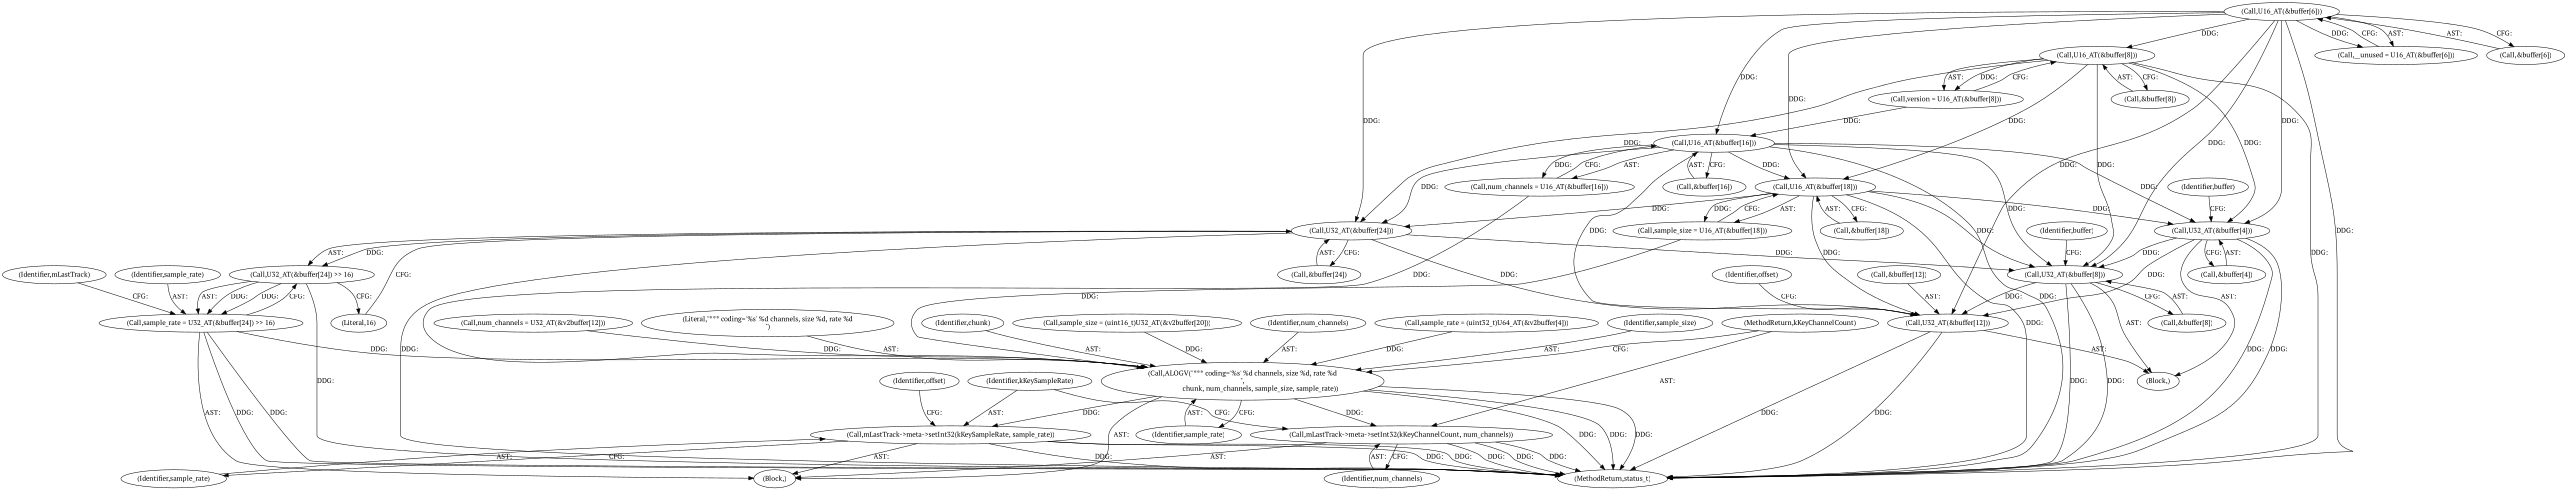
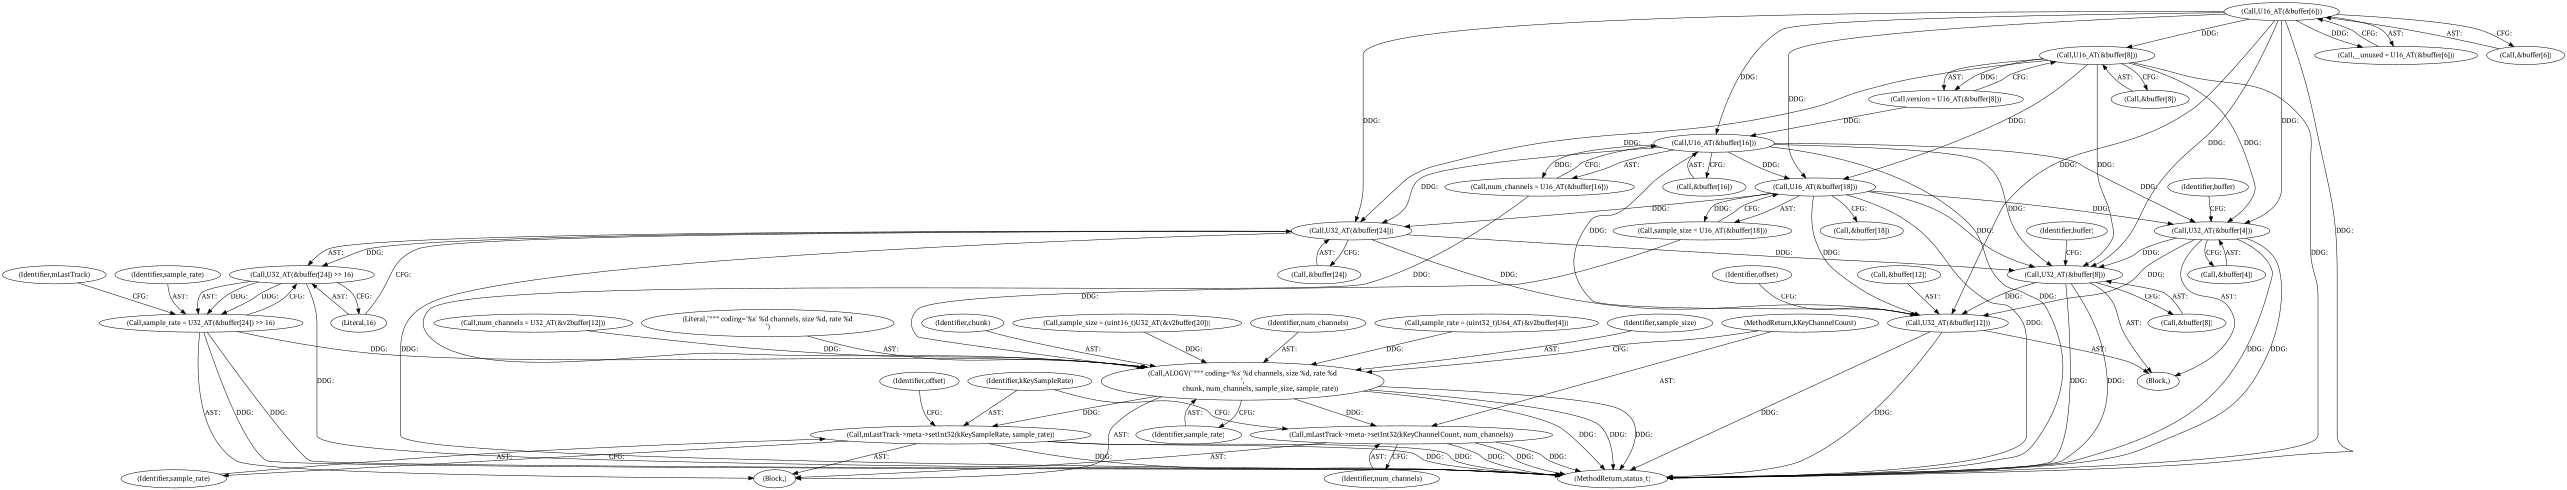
edge "(Call,&buffer[18])" -> "(Call,U16_AT(&buffer[18]))": removed, label "AST:"
edge "(Literal,16)" -> "(Call,U32_AT(&buffer[24]) >> 16)": added, label "AST:"
